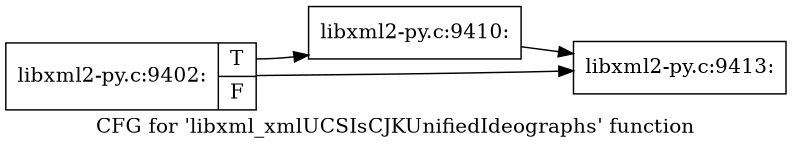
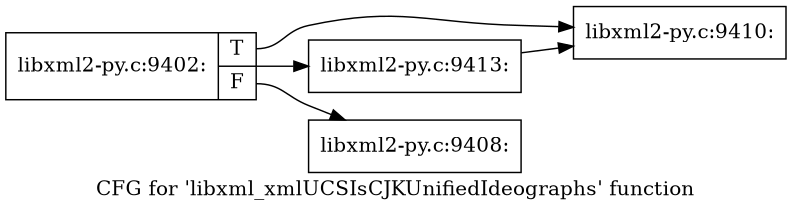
edge "libxml2-py.c:9410:" -> "libxml2-py.c:9413:": reversed
node "libxml2-py.c:9408:": added
